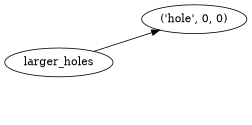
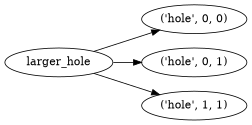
node "larger_holes": label "larger_holes" -> "larger_hole"
node "('hole', 0, 1)": added
node "('hole', 1, 1)": added
